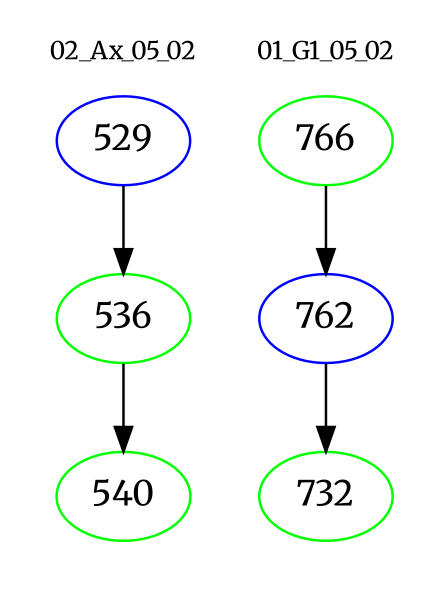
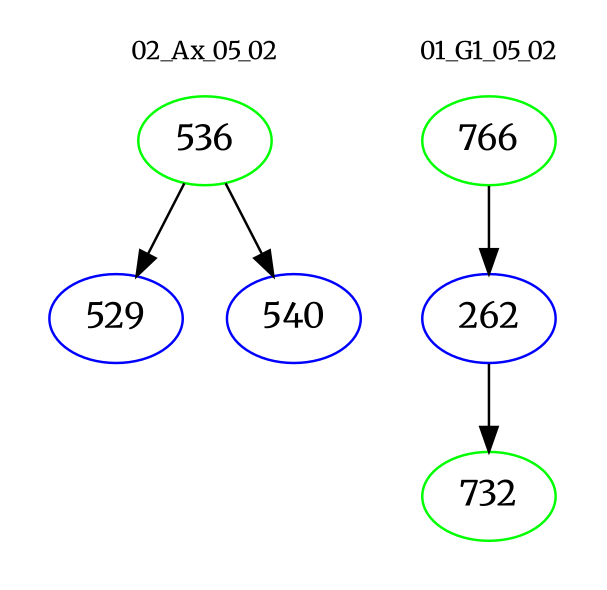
edge "529" -> "536": reversed
node "762": label "762" -> "262"
node "540": color green -> blue
